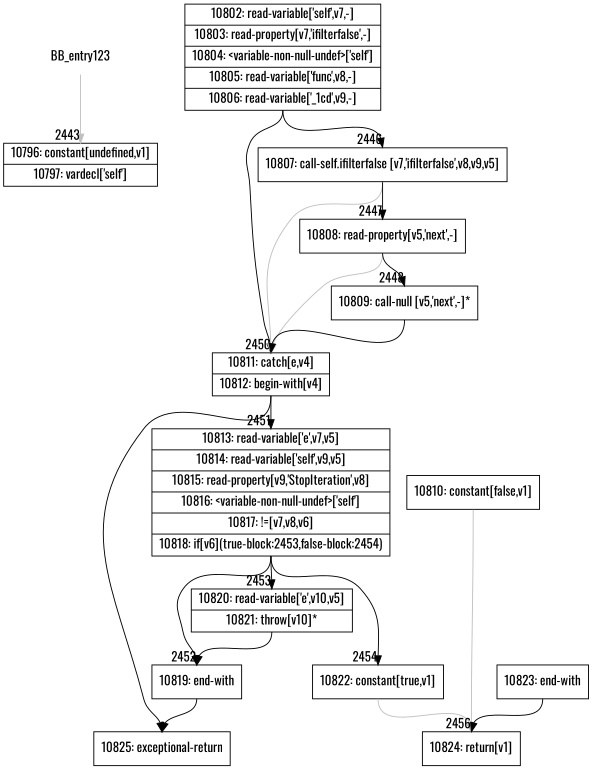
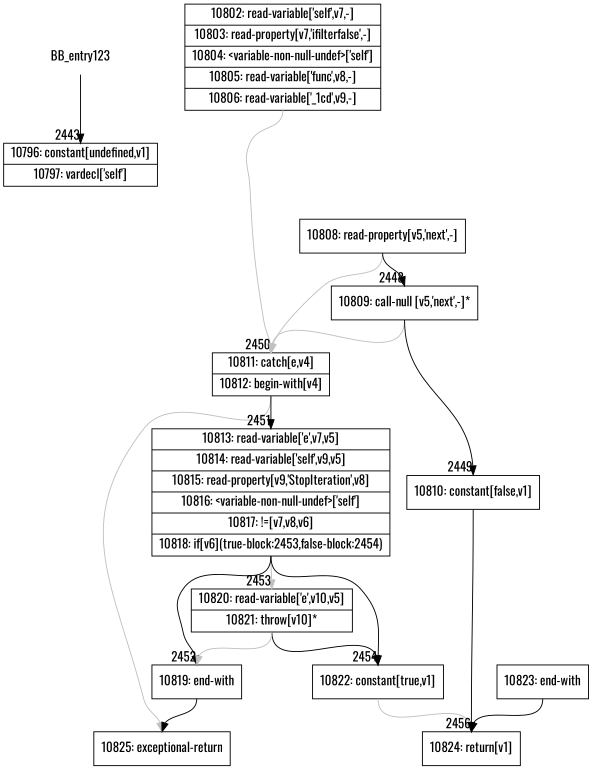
edge "BB_entry123" -> "10796: constant[undefined,v1]": color gray -> black
node "10807: call-self.ifilterfalse [v7,'ifilterfalse',v8,v9,v5]": removed
edge "10802: read-variable['self',v7,-]" -> "10811: catch[e,v4]": color black -> gray
edge "10809: call-null [v5,'next',-]*" -> "10811: catch[e,v4]": color black -> gray
edge "10809: call-null [v5,'next',-]*" -> "10810: constant[false,v1]": added
edge "10811: catch[e,v4]" -> "10825: exceptional-return": color black -> gray
edge "10813: read-variable['e',v7,v5]" -> "10820: read-variable['e',v10,v5]": color black -> gray
edge "10810: constant[false,v1]" -> "10824: return[v1]": color gray -> black
edge "10820: read-variable['e',v10,v5]" -> "10819: end-with": color black -> gray
edge "10820: read-variable['e',v10,v5]" -> "10822: constant[true,v1]": added
